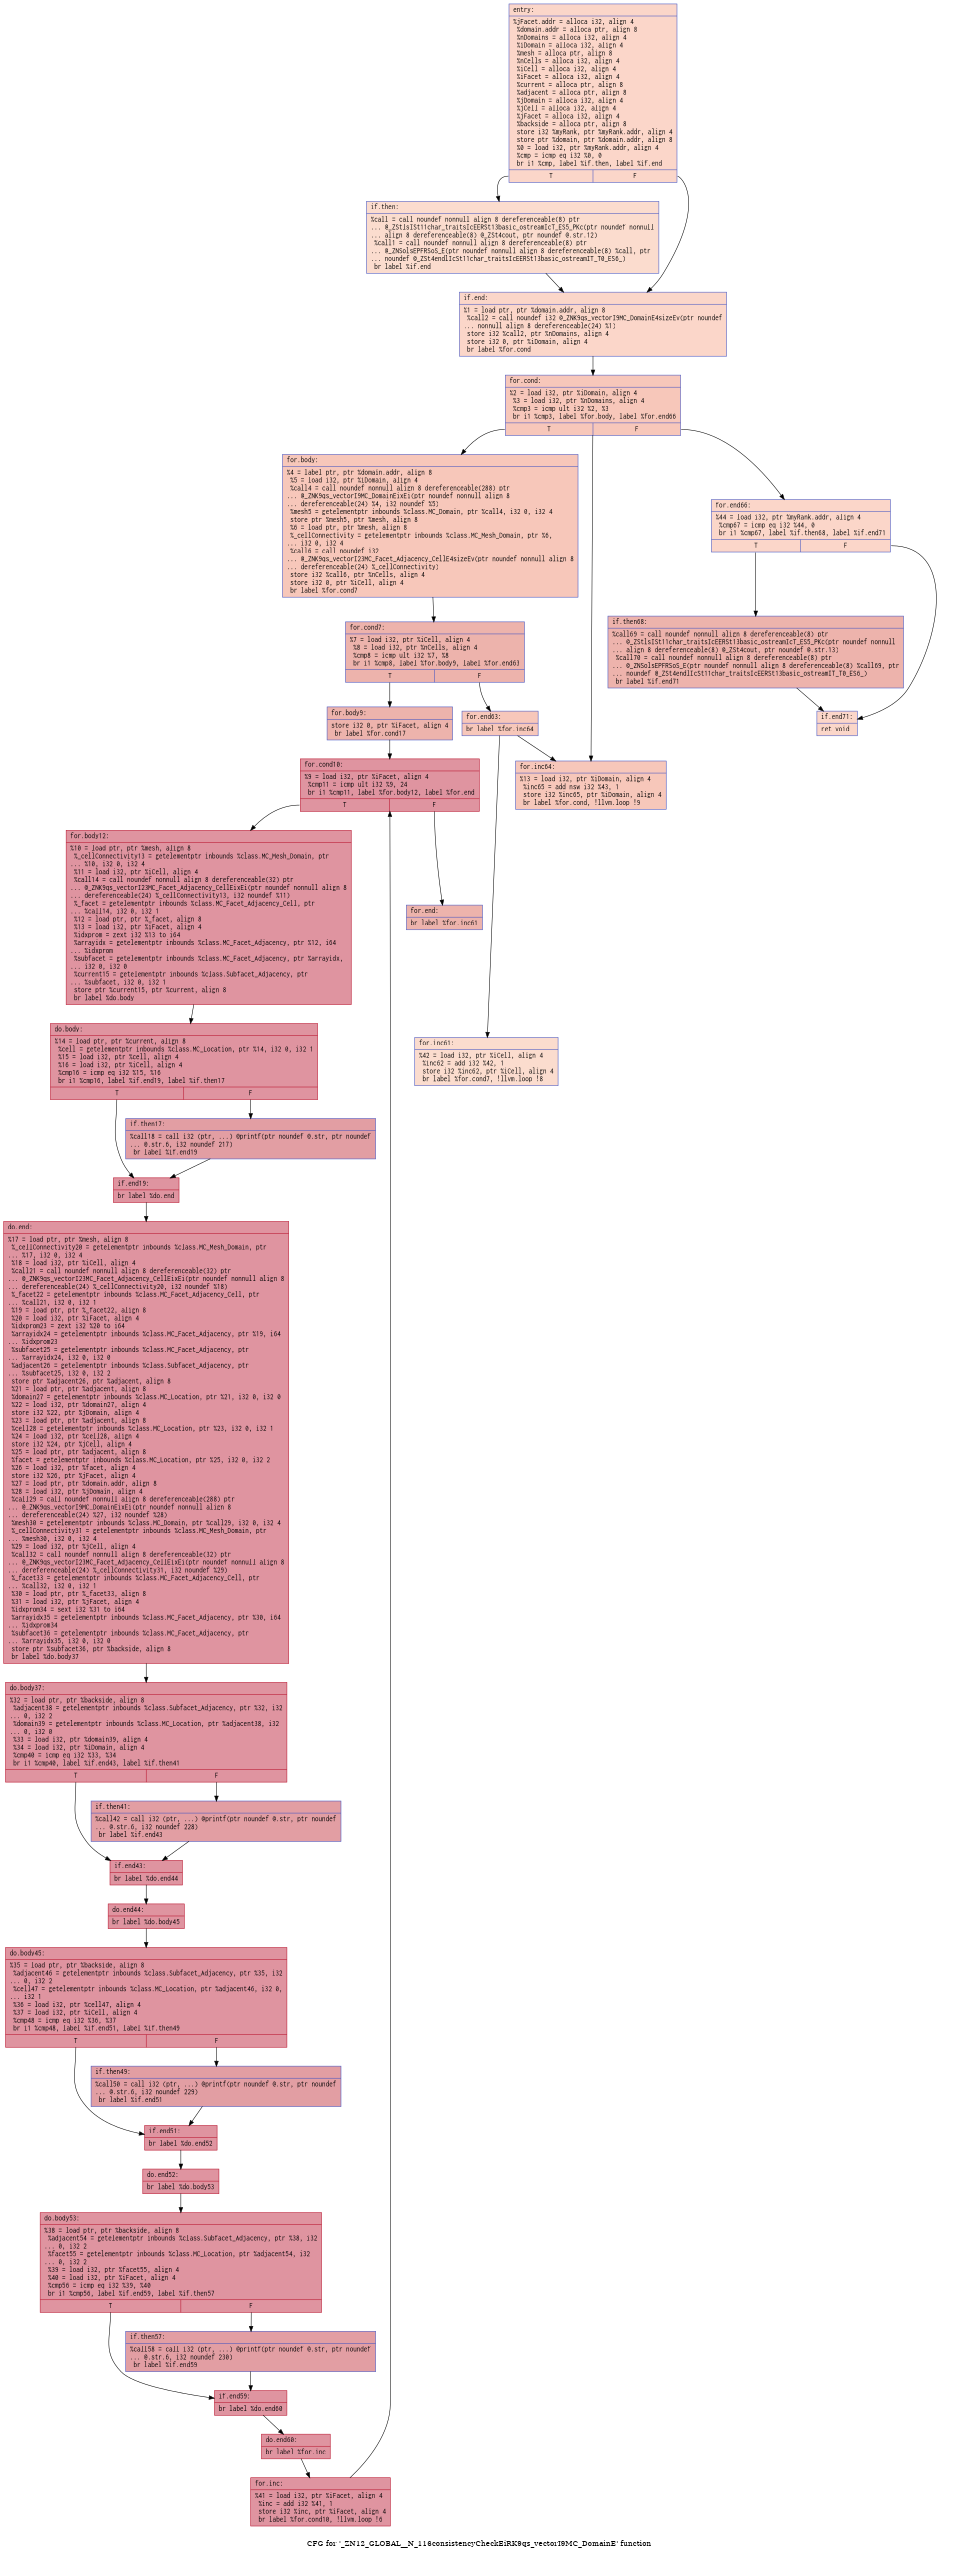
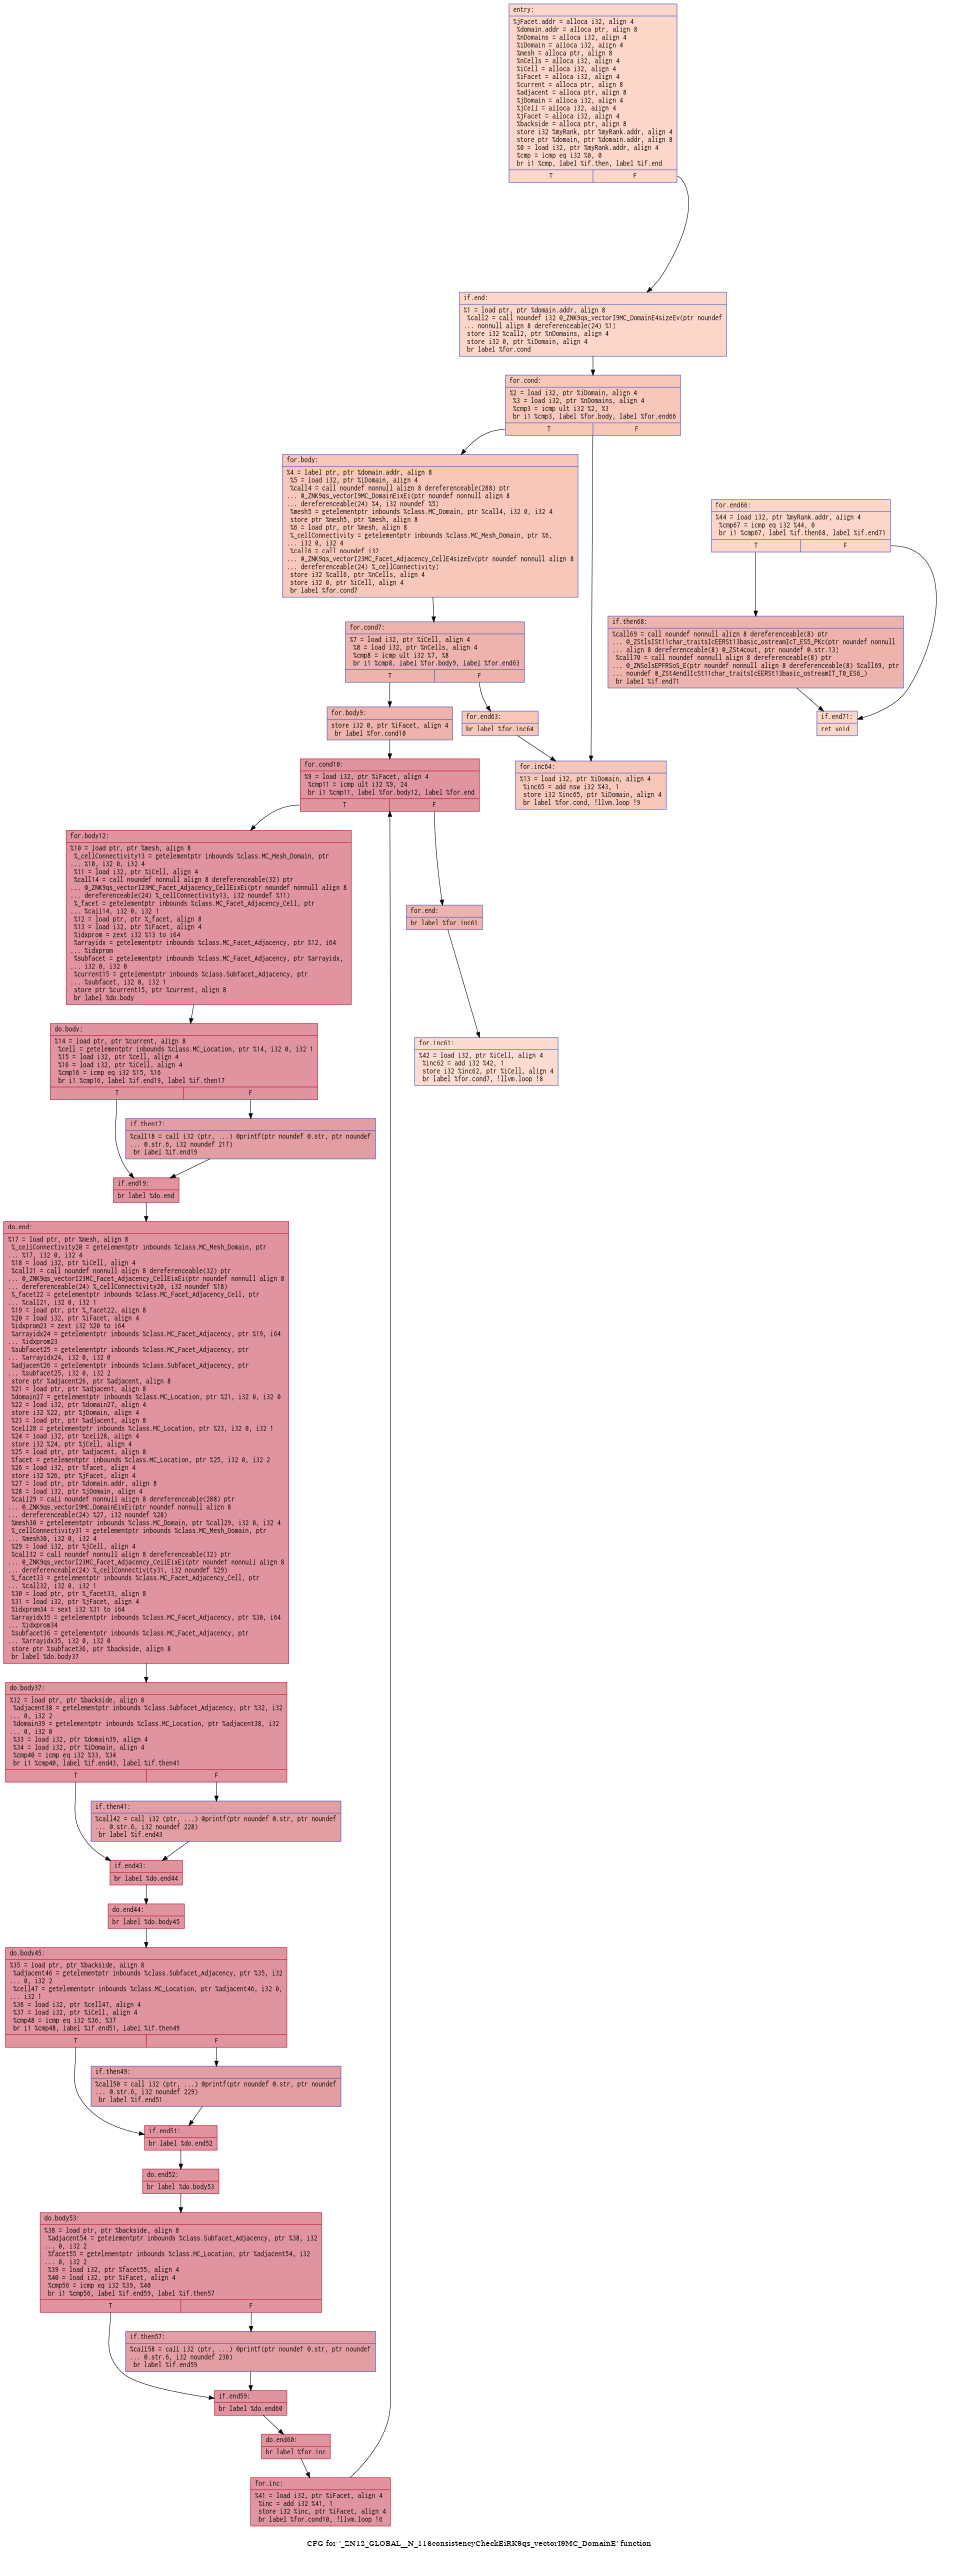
node "if.then:": removed
edge "for.cond:" -> "for.end66:": removed
node "for.body9:": text "br label %for.cond17" -> "br label %for.cond10"
edge "for.end63:" -> "for.inc61:": now "for.end:" -> "for.inc61:"
